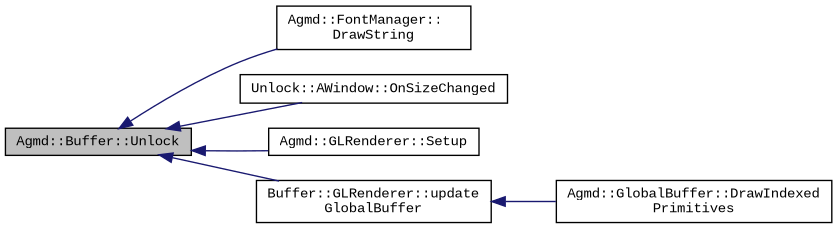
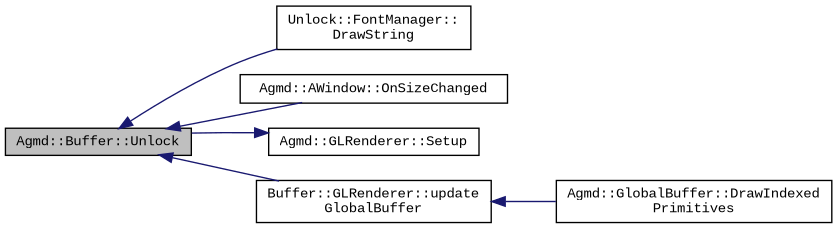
node "Agmd::FontManager:: DrawString": label "Agmd::FontManager:: DrawString" -> "Unlock::FontManager:: DrawString"
node "Unlock::AWindow::OnSizeChanged": label "Unlock::AWindow::OnSizeChanged" -> "Agmd::AWindow::OnSizeChanged"
edge "Agmd::GLRenderer::Setup" -> "Agmd::Buffer::Unlock": reversed
